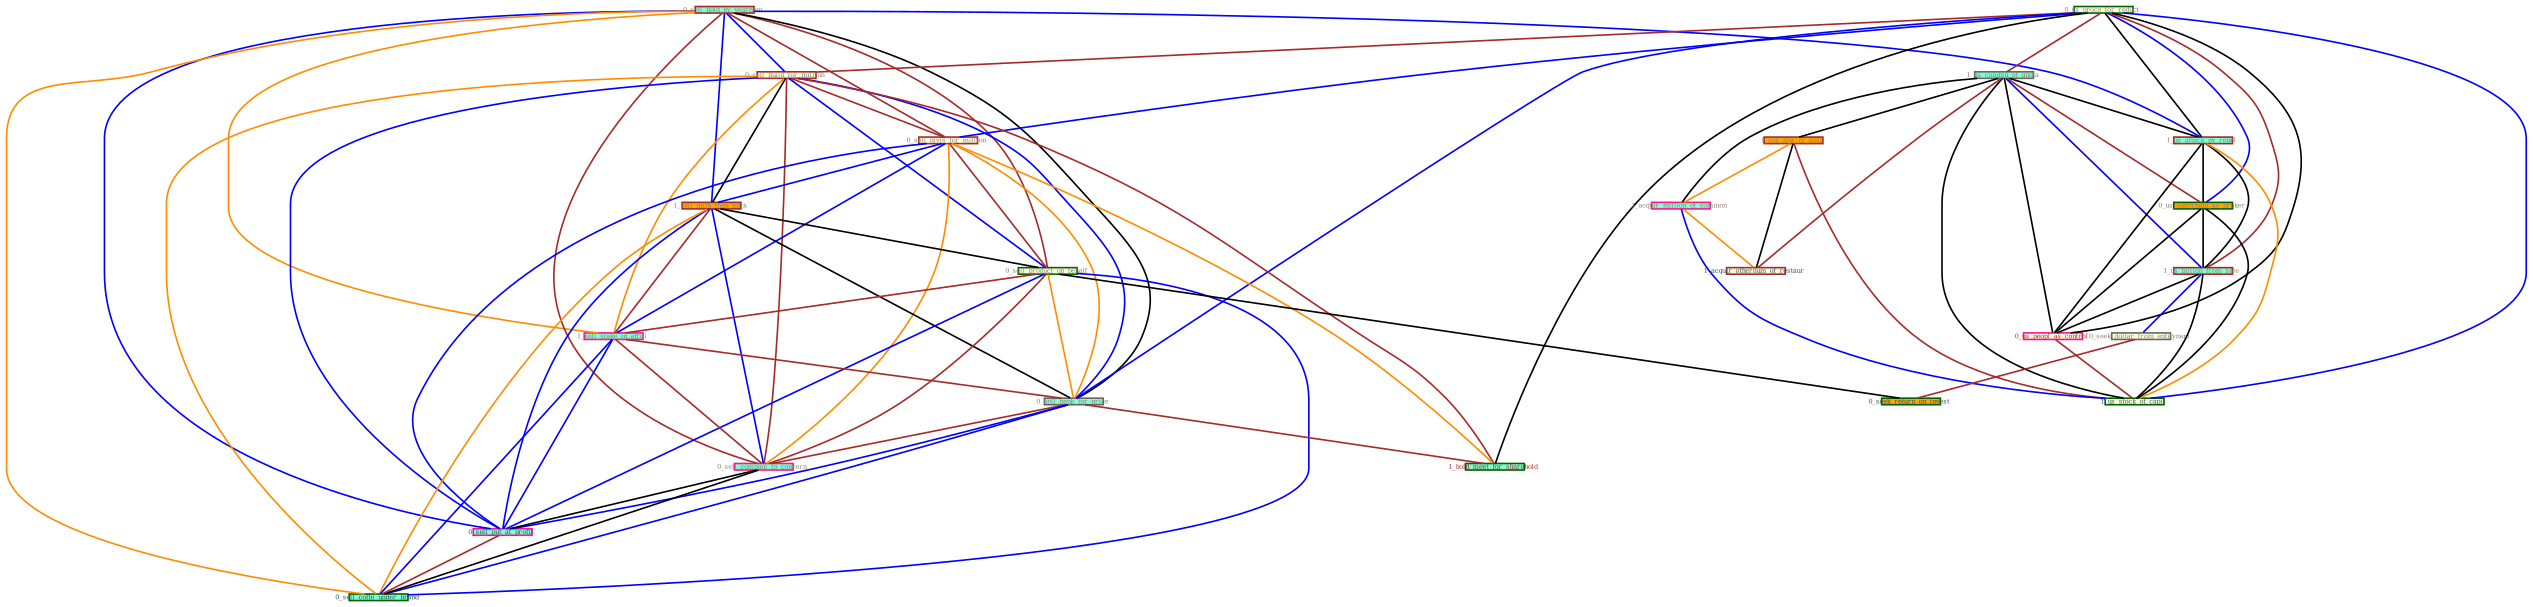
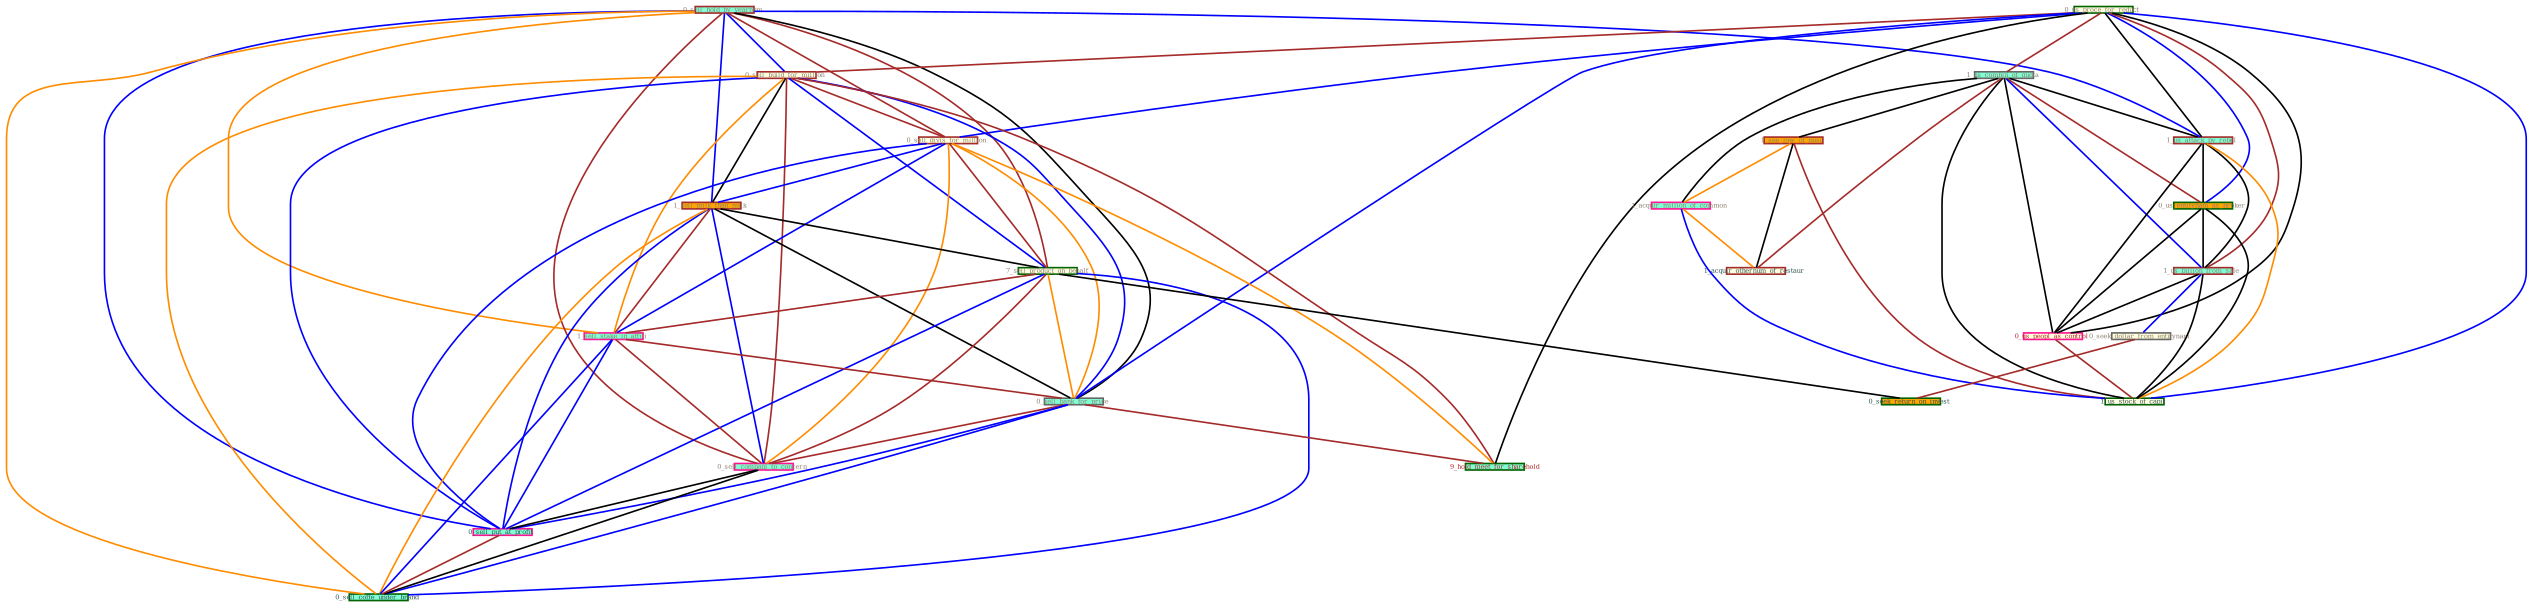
node "0_sell_product_on_behalf": label "0_sell_product_on_behalf" -> "7_sell_product_on_behalf"
node "1_hold_meet_for_sharehold": label "1_hold_meet_for_sharehold" -> "9_hold_meet_for_sharehold"
